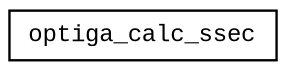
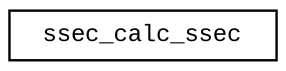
node "optiga_calc_ssec": label "optiga_calc_ssec" -> "ssec_calc_ssec"
